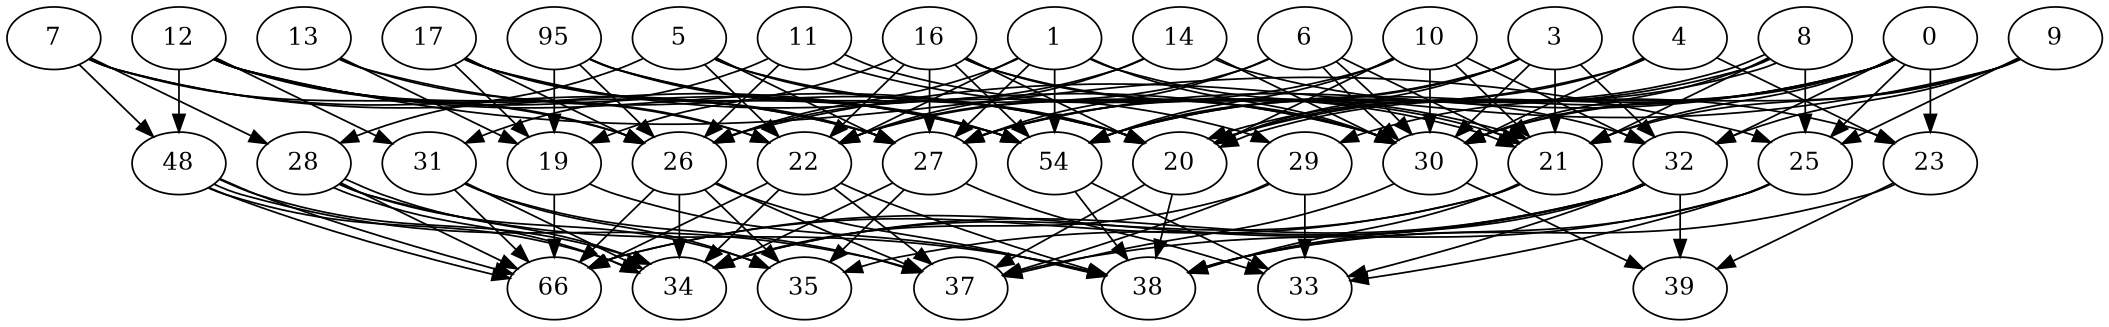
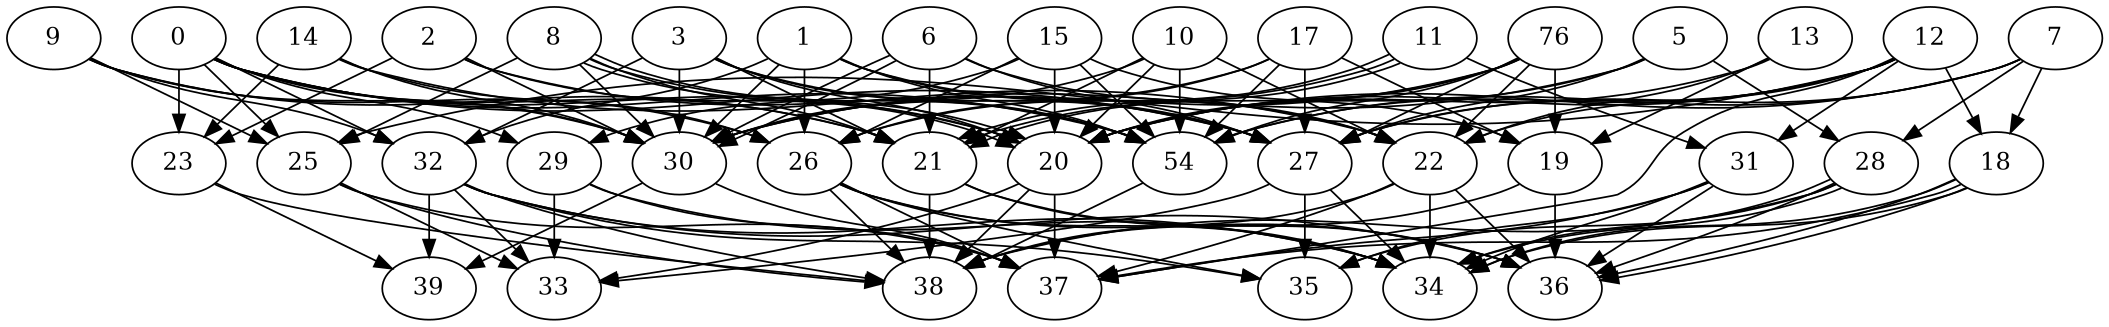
node "95": label "95" -> "15"
node "16": label "16" -> "76"
node "4": label "4" -> "2"
edge "5" -> "22": removed
edge "10" -> "32": removed
edge "12" -> "26": now "12" -> "37"
edge "7" -> "26": now "7" -> "20"
node "48": label "48" -> "18"
edge "54" -> "33": now "20" -> "33"
node "66": label "66" -> "36"
